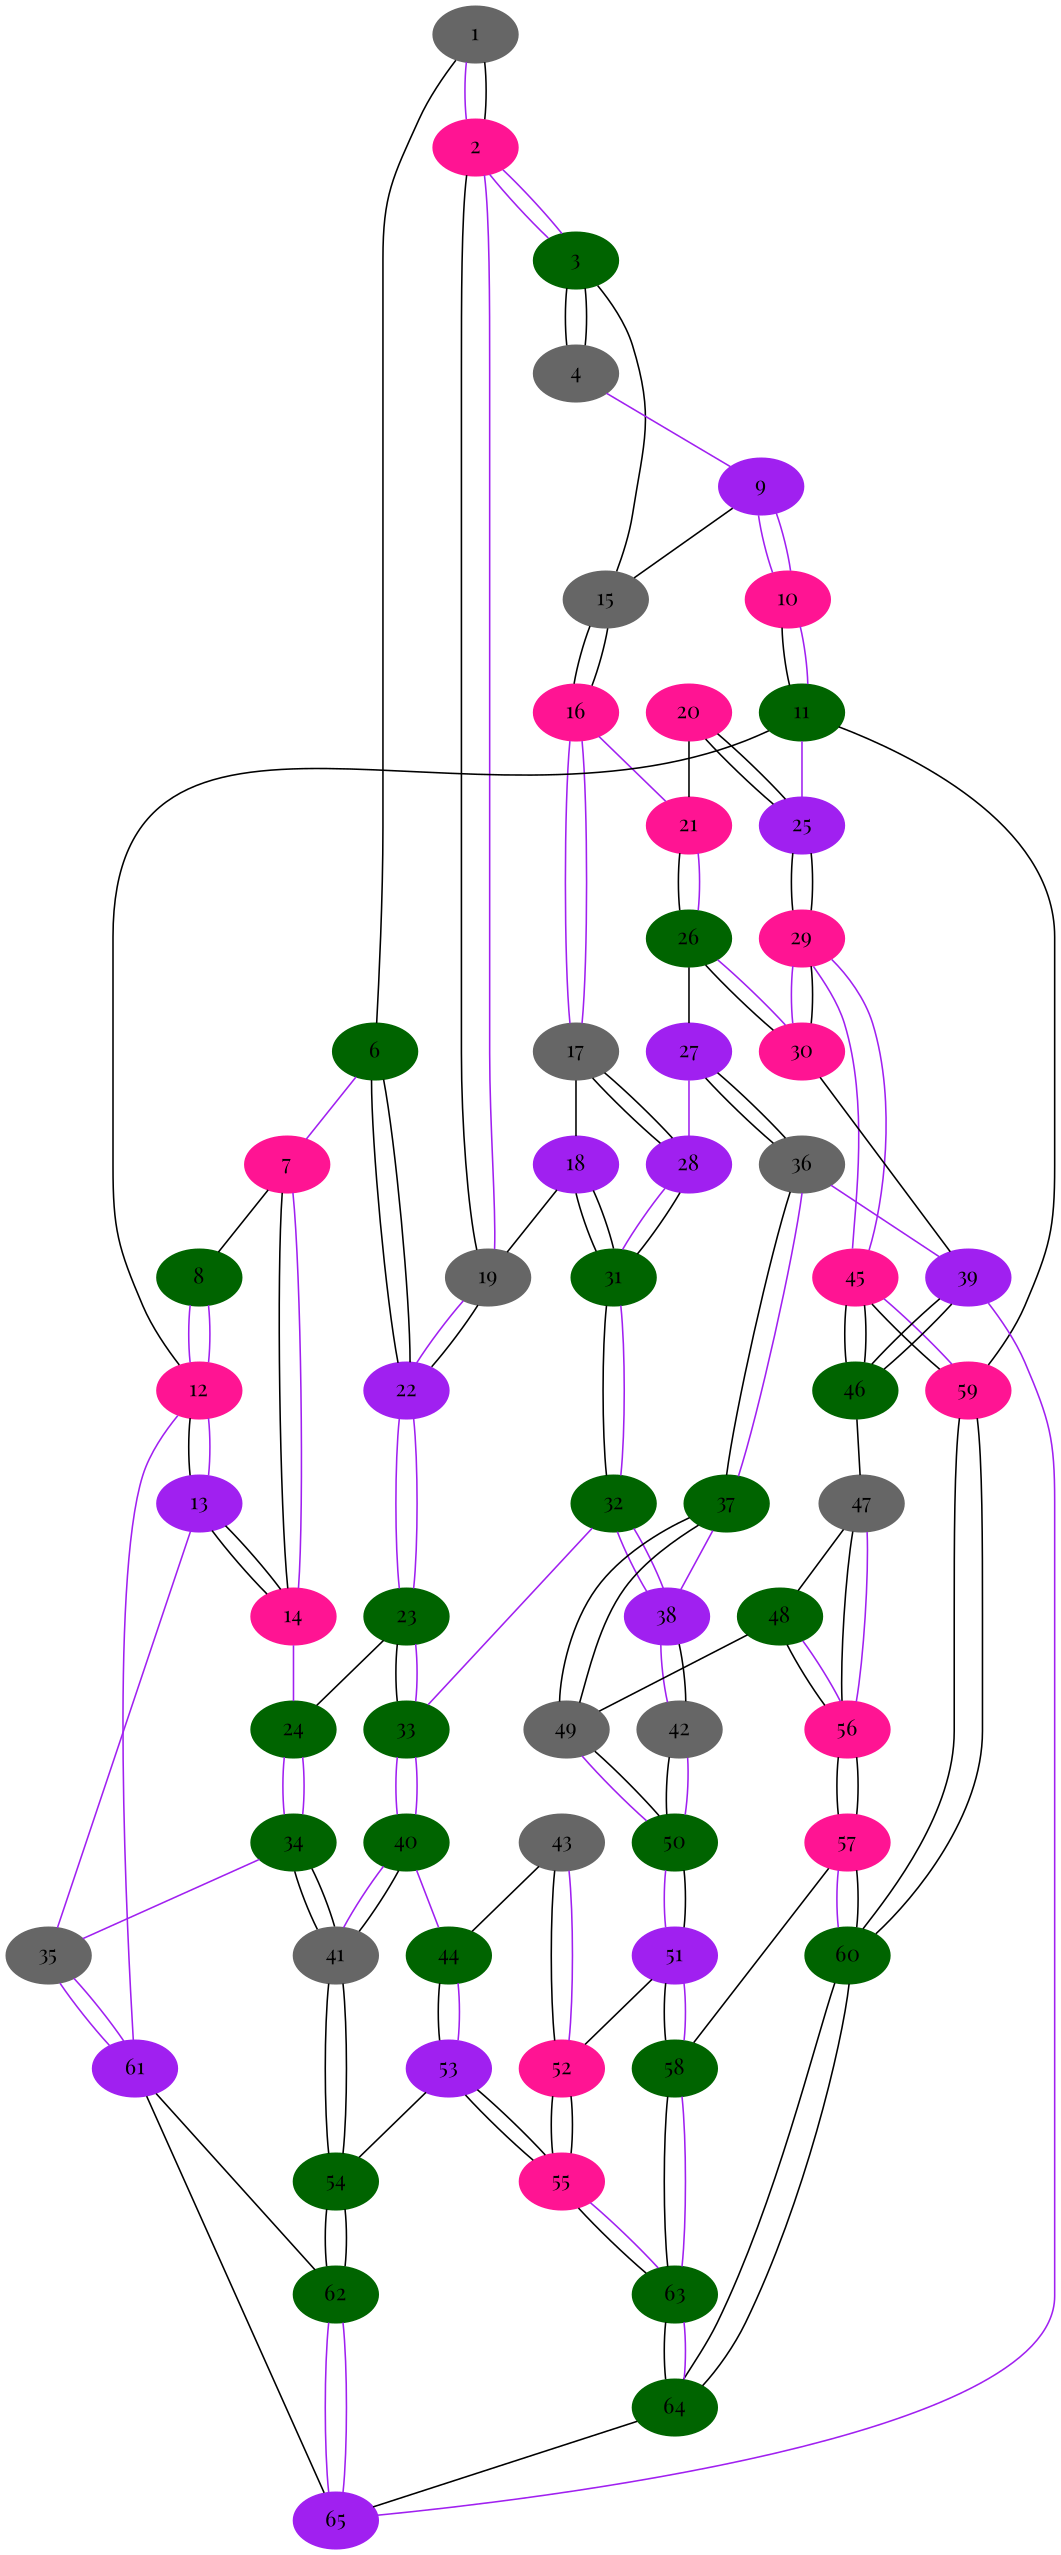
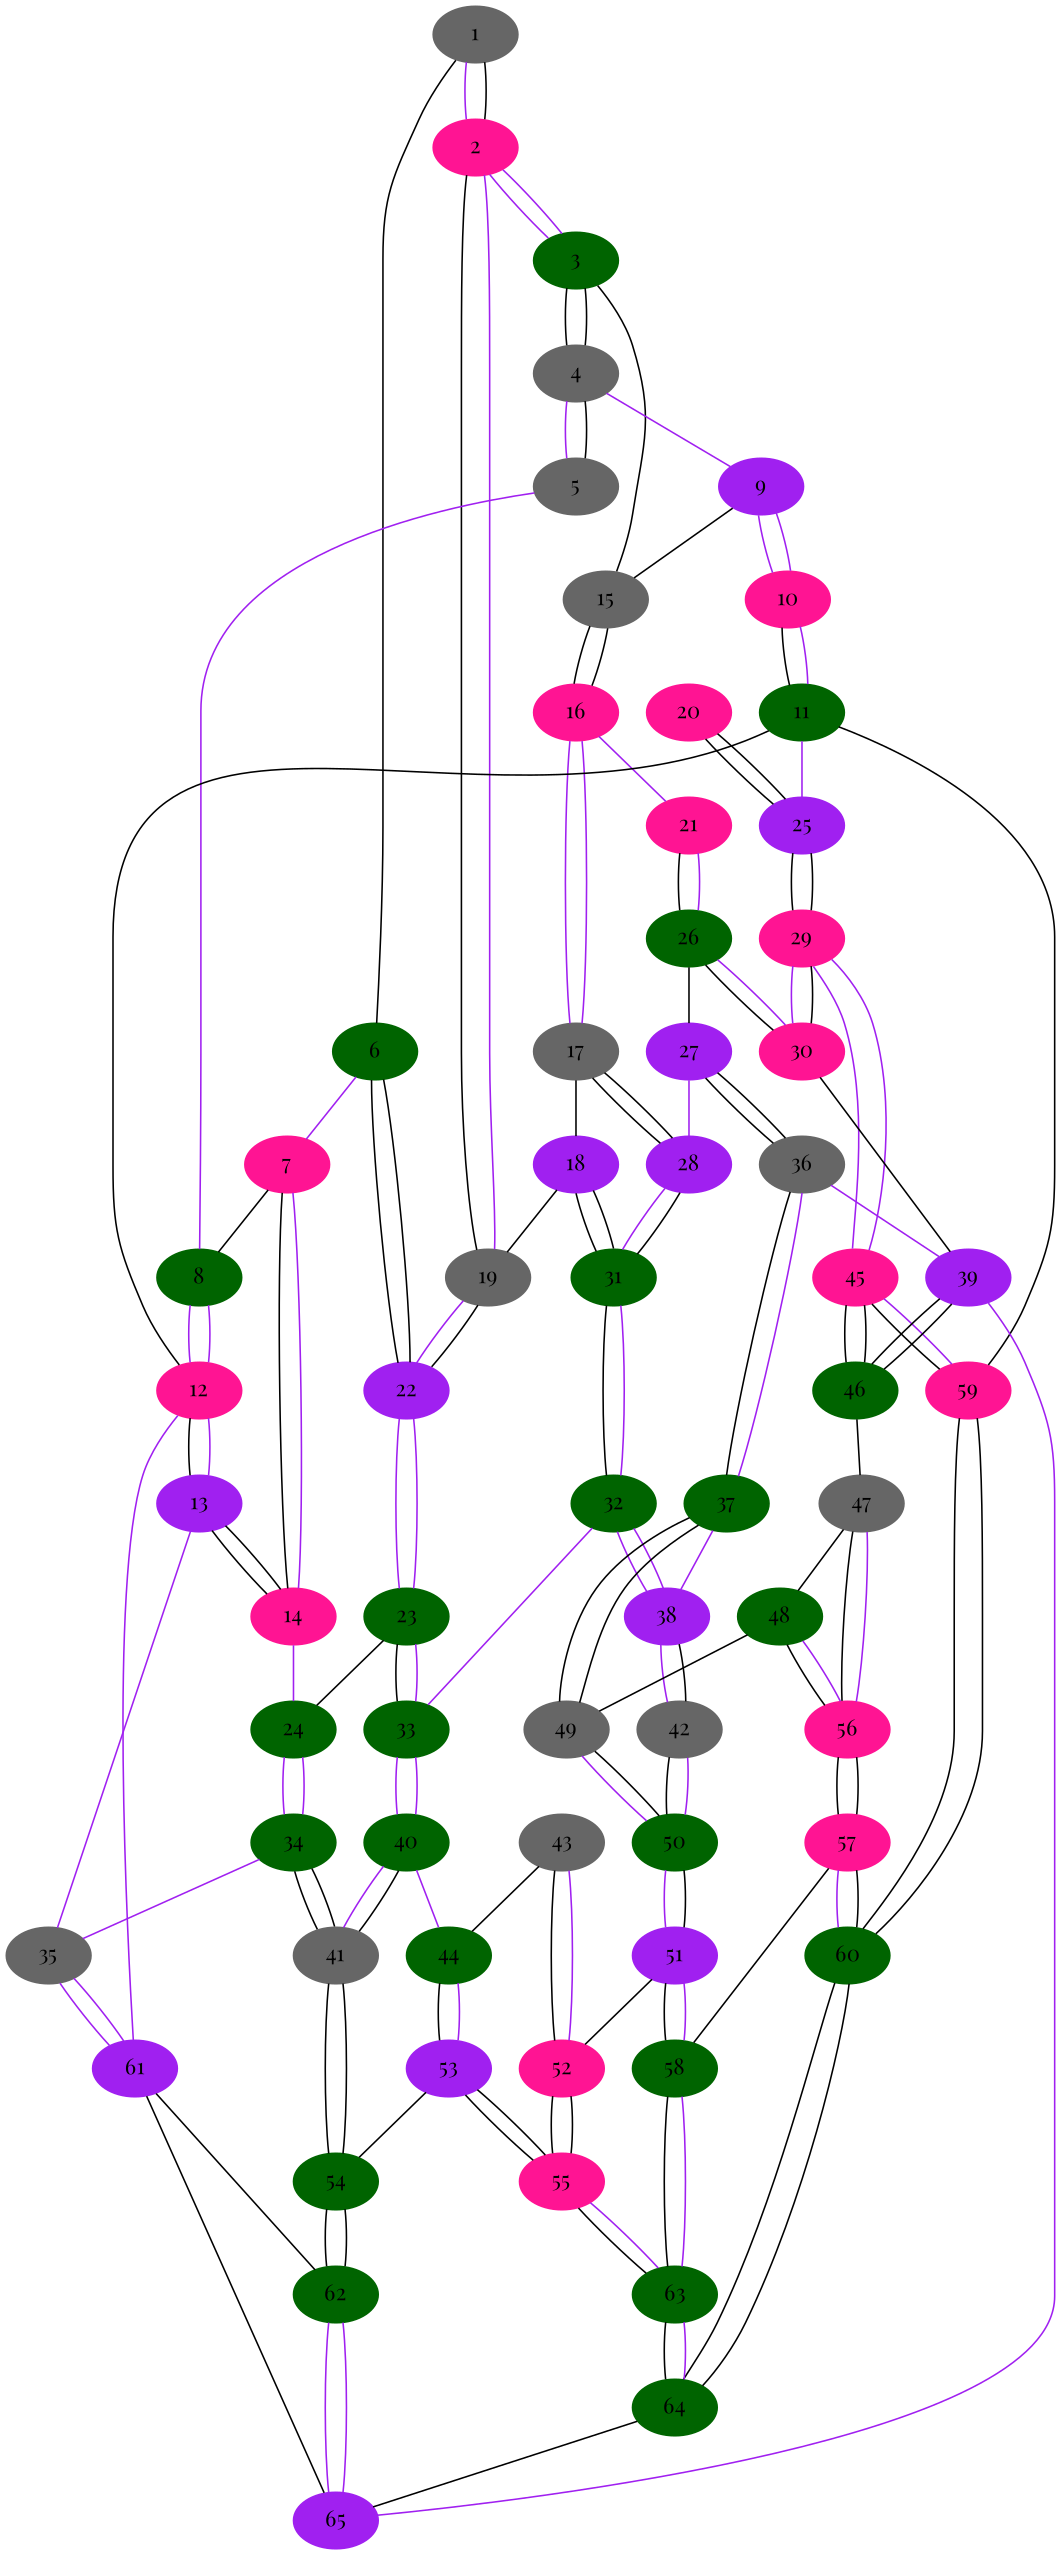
node "5": added
edge "20" -- "21": removed
